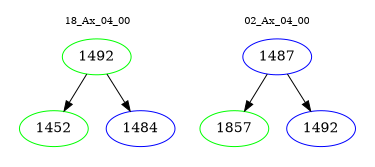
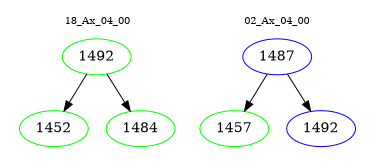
node "1484": color blue -> green
node "1857": label "1857" -> "1457"
